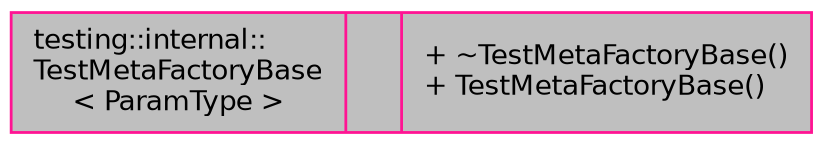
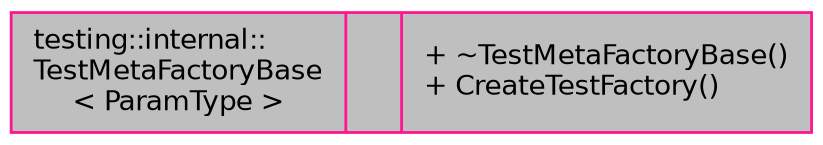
node "testing::internal::": text "+ TestMetaFactoryBase()" -> "+ CreateTestFactory()"
